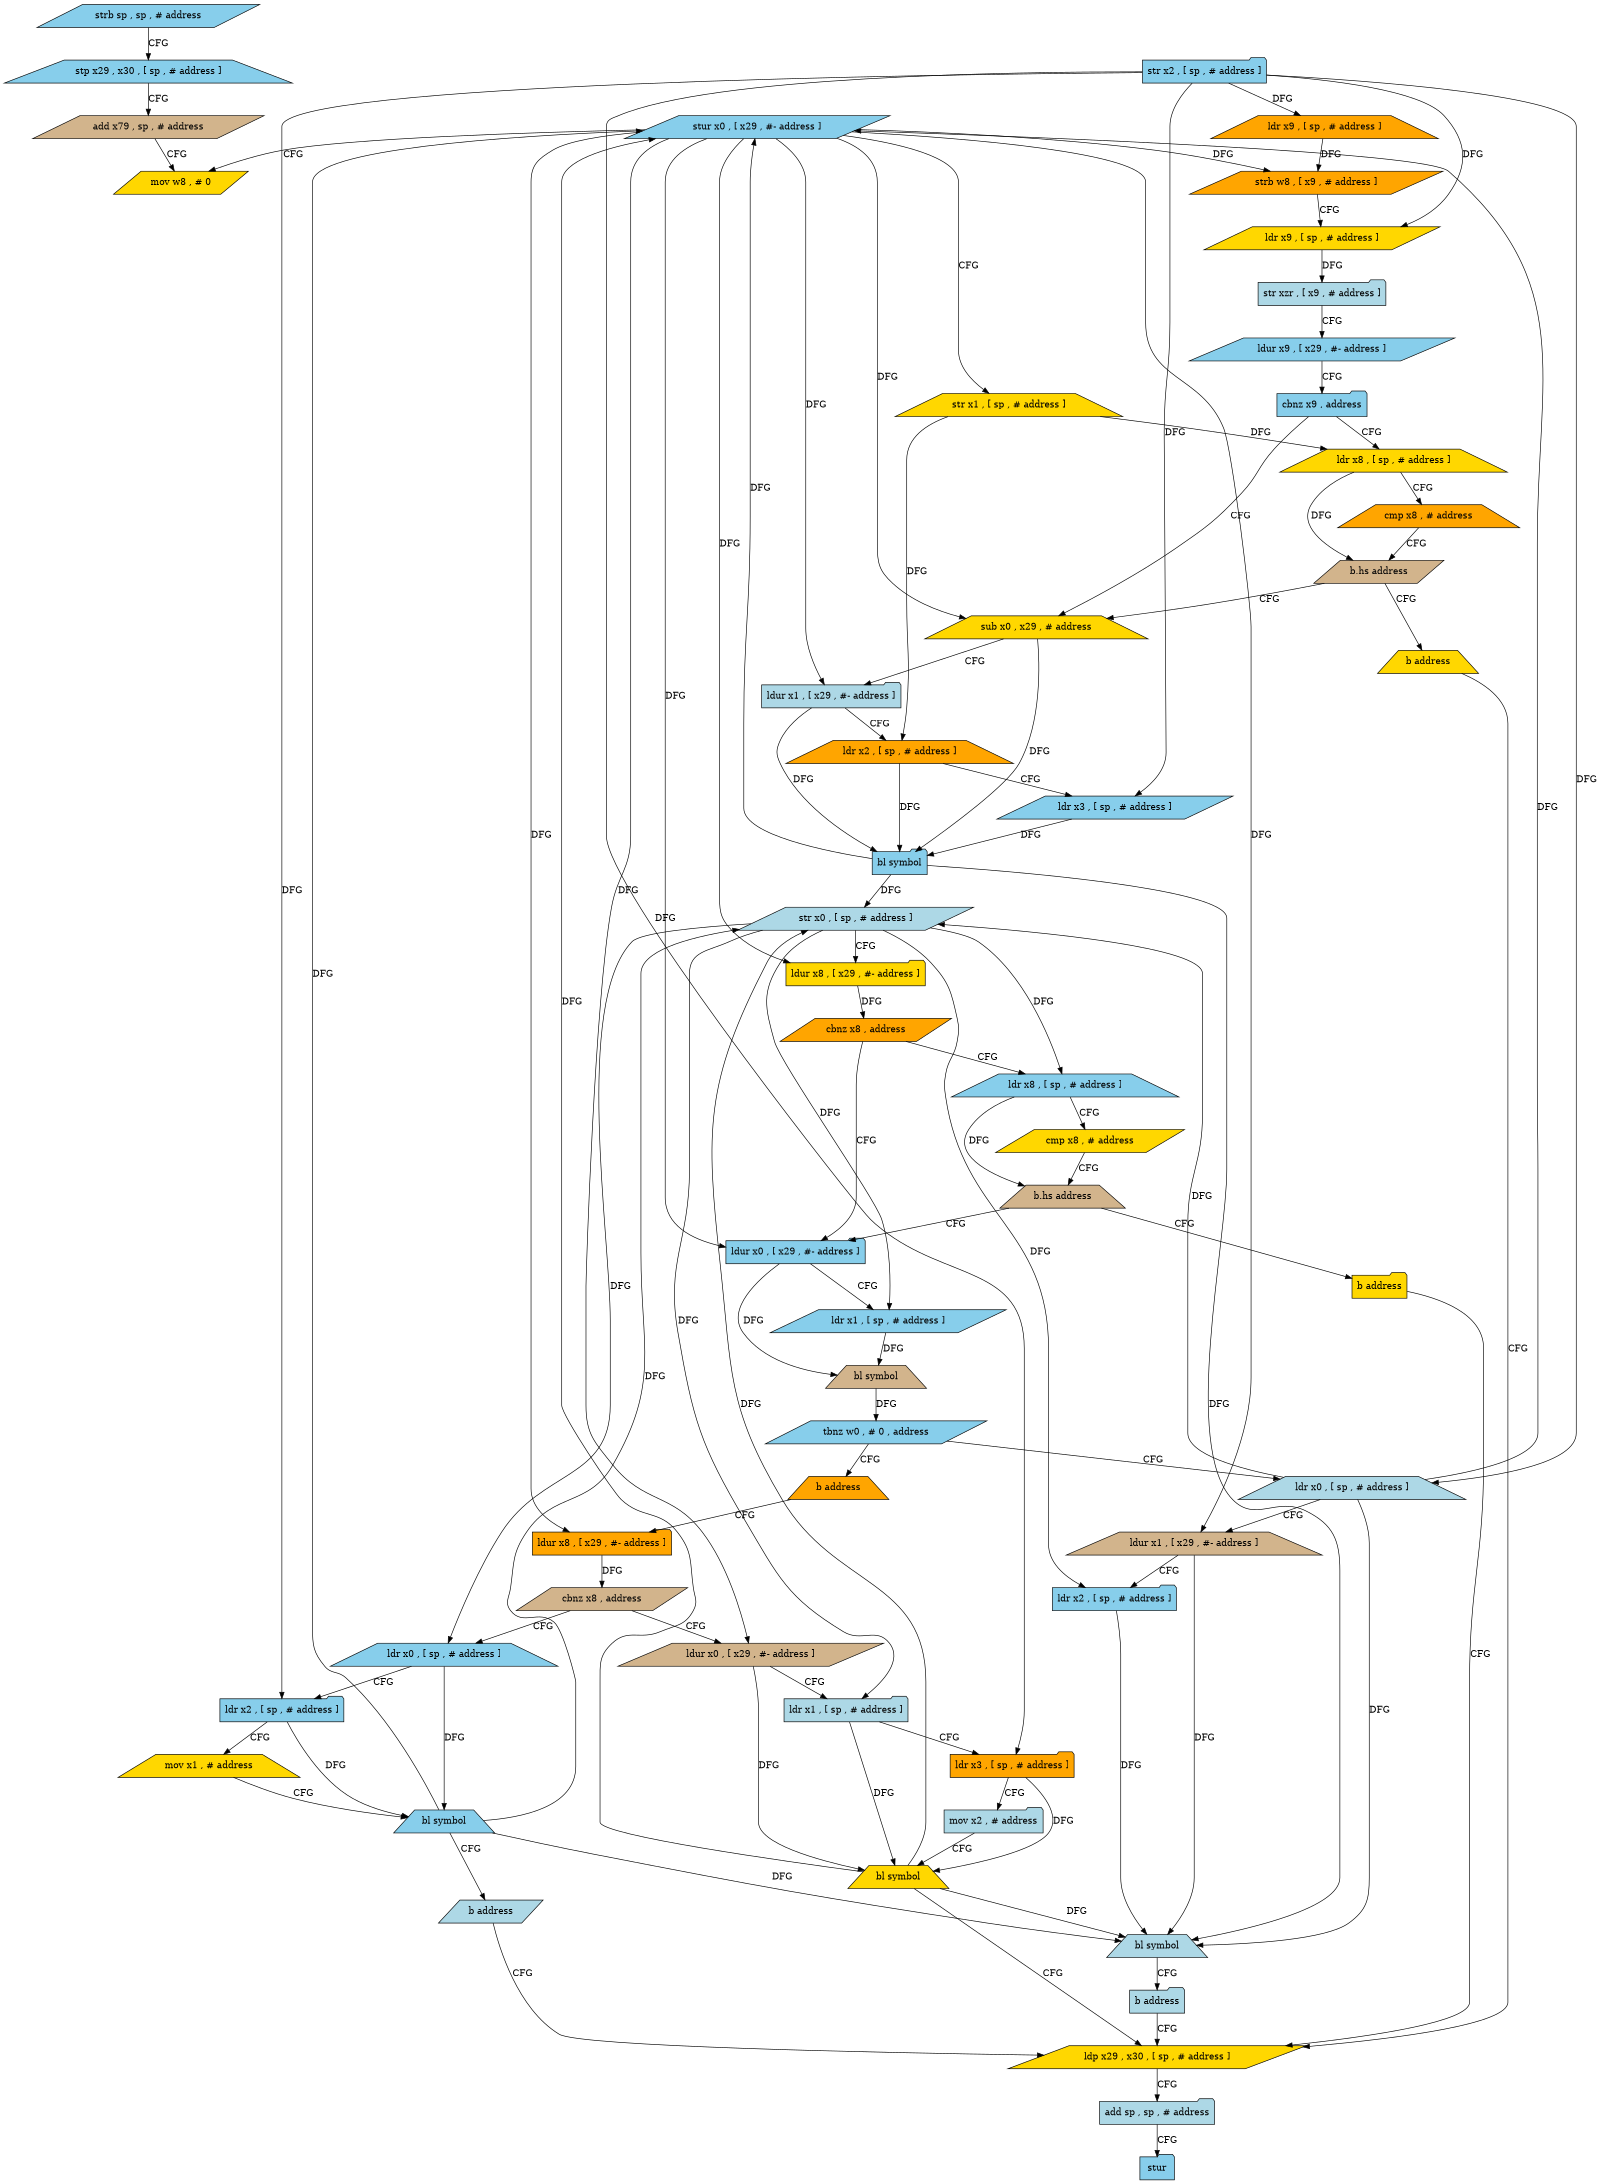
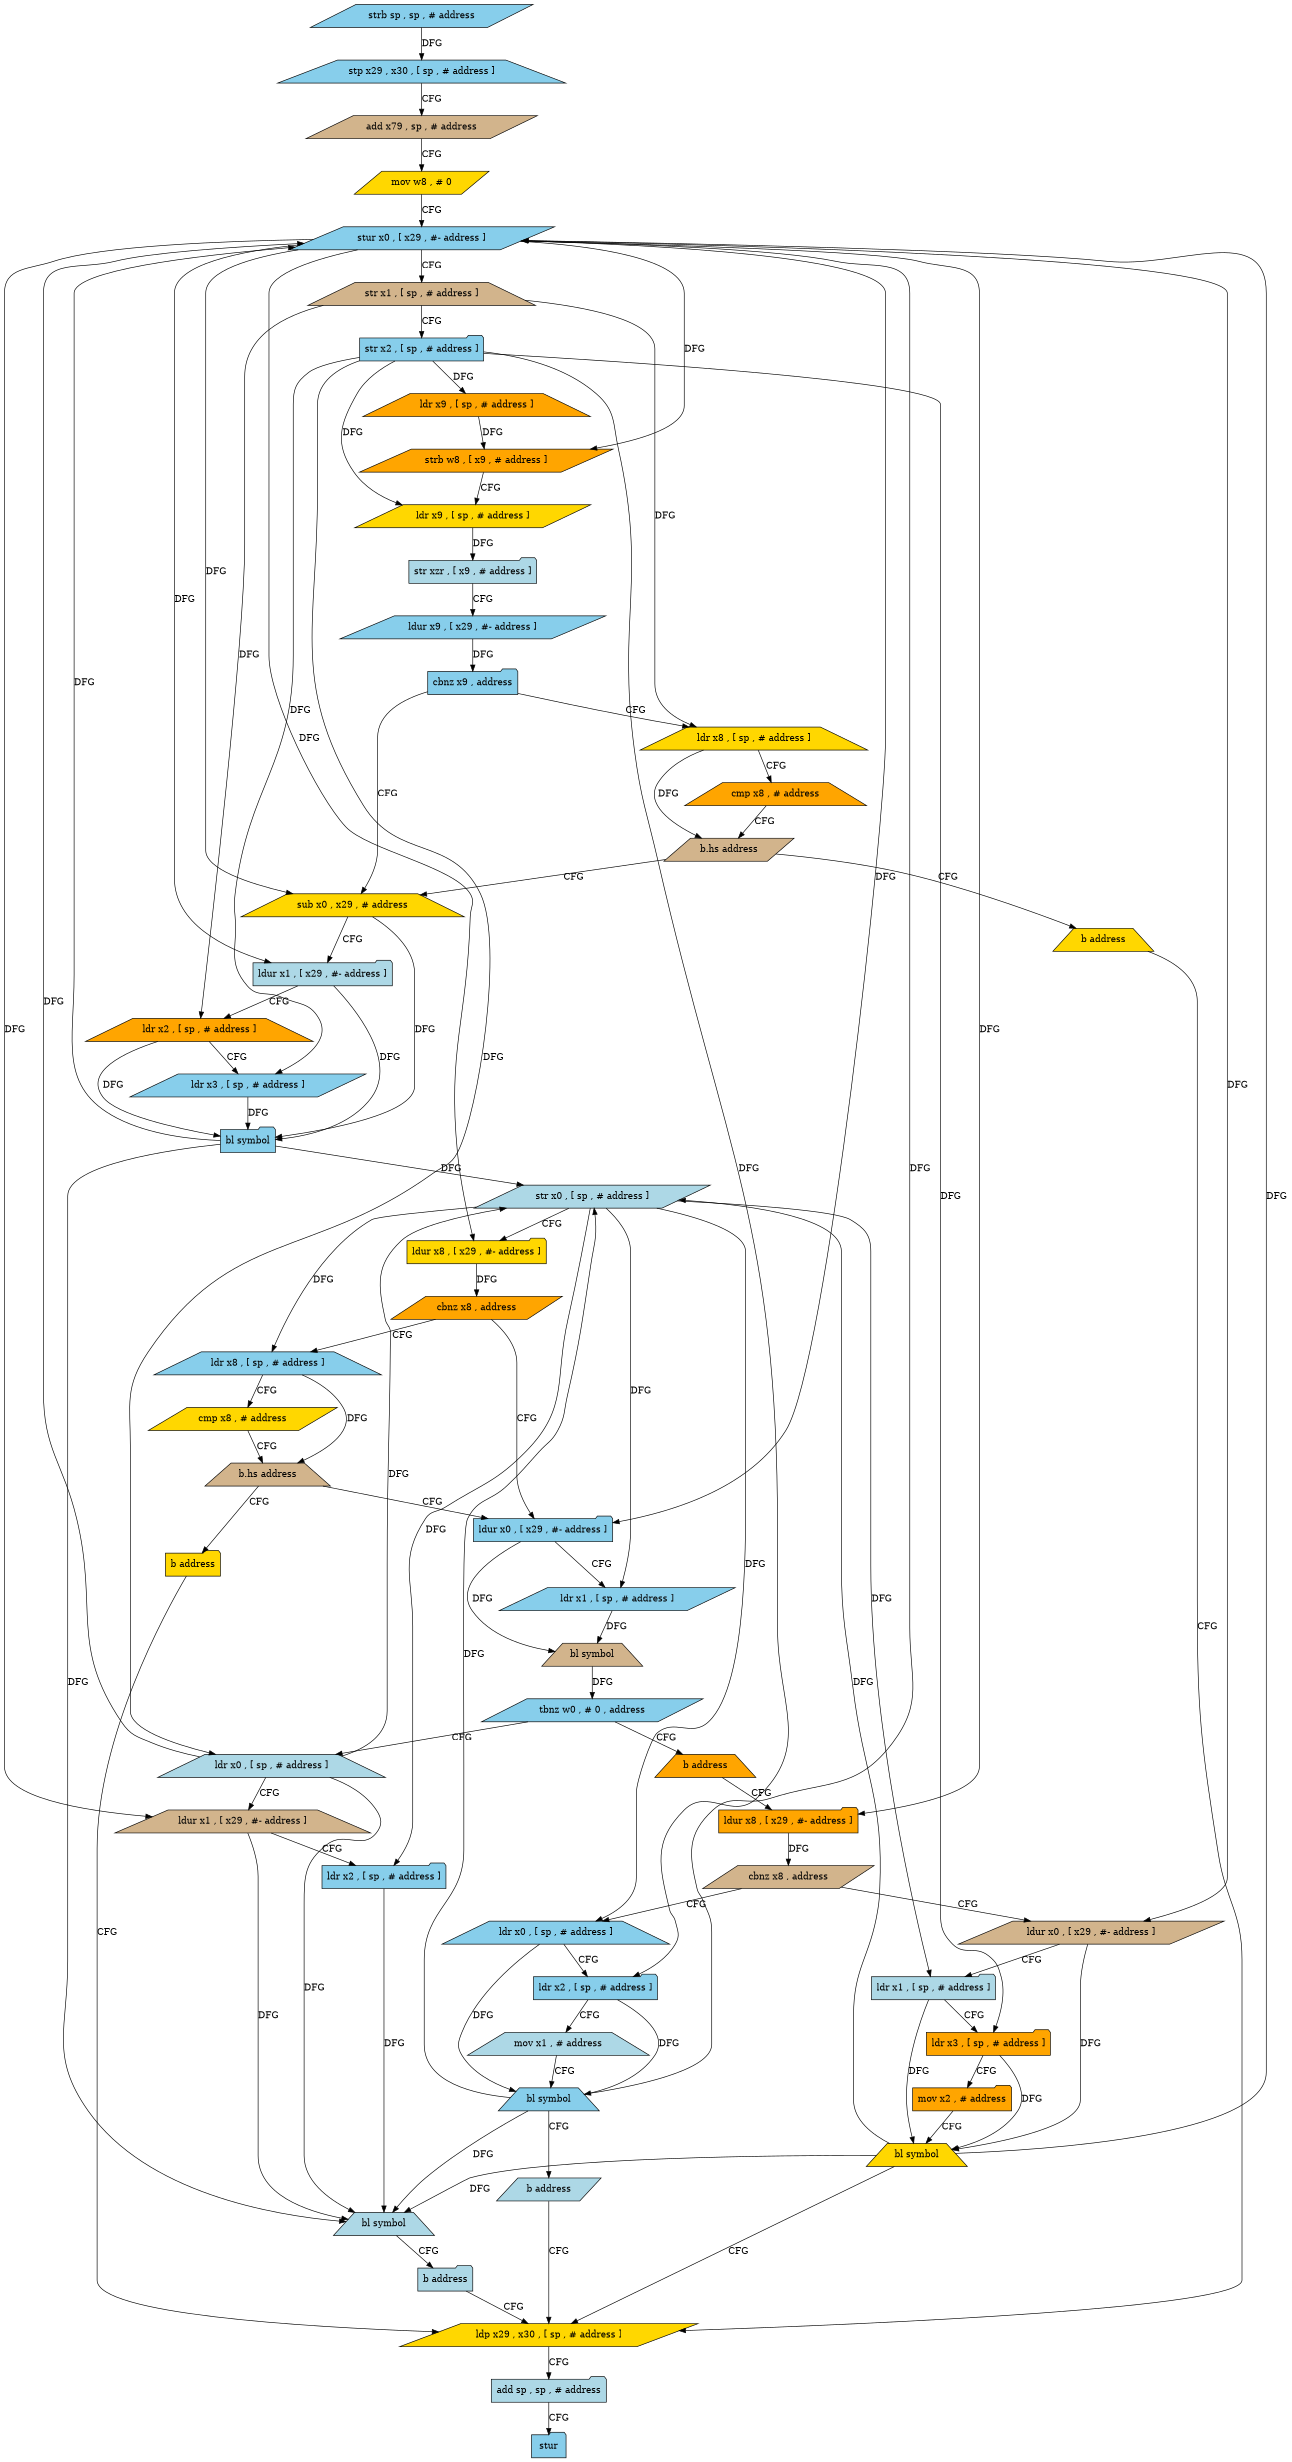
edge "strb sp , sp , # address" -> "stp x29 , x30 , [ sp , # address ]": label "CFG" -> "DFG"
edge "stur x0 , [ x29 , #- address ]" -> "mov w8 , # 0": reversed
edge "str x1 , [ sp , # address ]" -> "str x2 , [ sp , # address ]": added, label "CFG"
edge "ldur x9 , [ x29 , #- address ]" -> "cbnz x9 , address": label "CFG" -> "DFG"
node "str x1 , [ sp , # address ]": fillcolor gold -> tan
node "mov x1 , # address": fillcolor gold -> lightblue
node "mov x2 , # address": fillcolor lightblue -> orange
